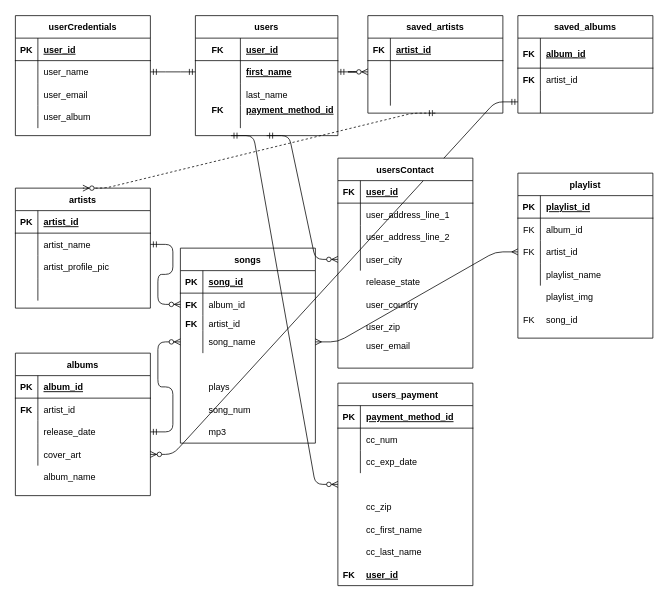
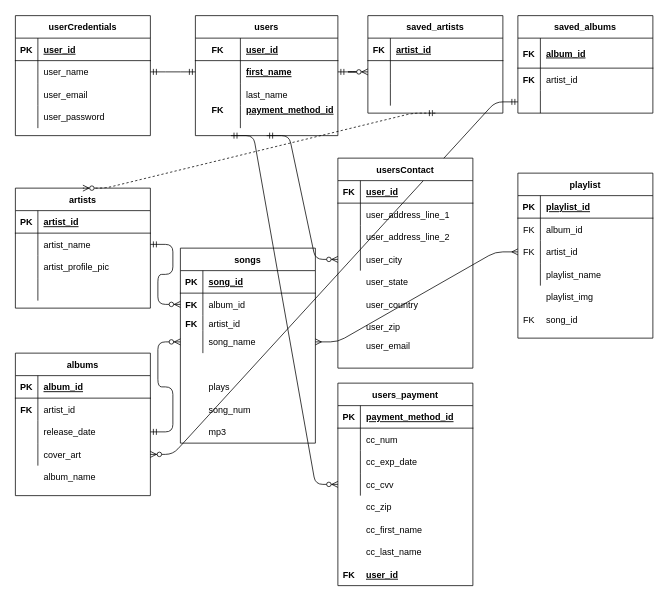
node "user_album": label "user_album" -> "user_password"
node "release_state": label "release_state" -> "user_state"
node "cc_cvv": added
